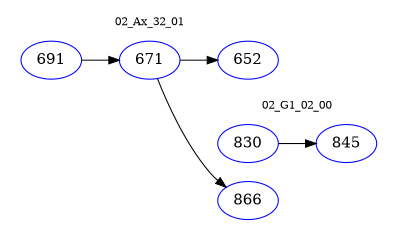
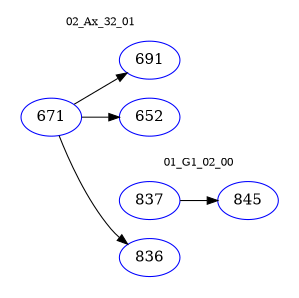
edge "691" -> "671": reversed
cluster "02_G1_02_00": label "02_G1_02_00" -> "01_G1_02_00"
node "830": label "830" -> "837"
node "866": label "866" -> "836"
